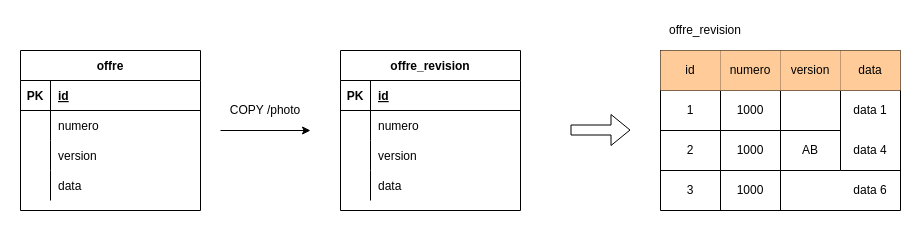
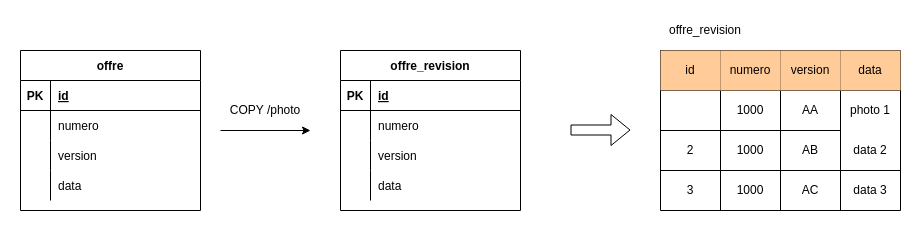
node "1": removed
node "AA": added
node "data 1": label "data 1" -> "photo 1"
node "data 4": label "data 4" -> "data 2"
node "AC": added
node "data 6": label "data 6" -> "data 3"
